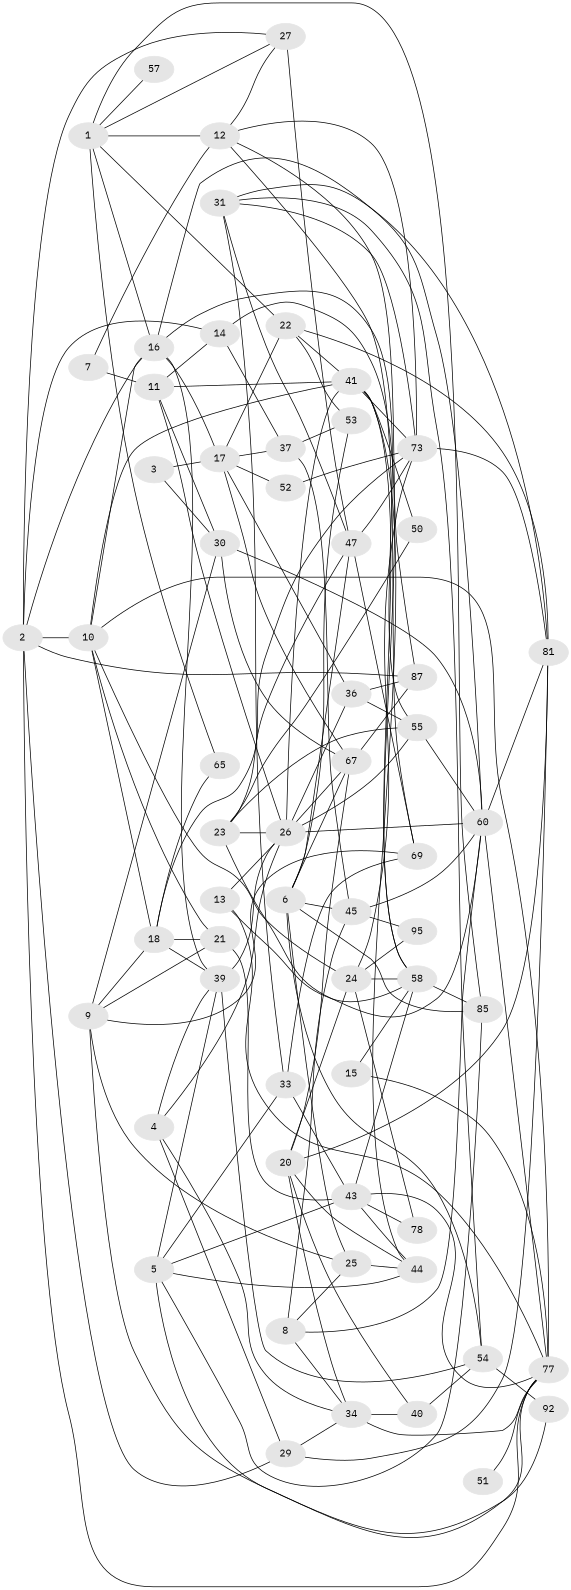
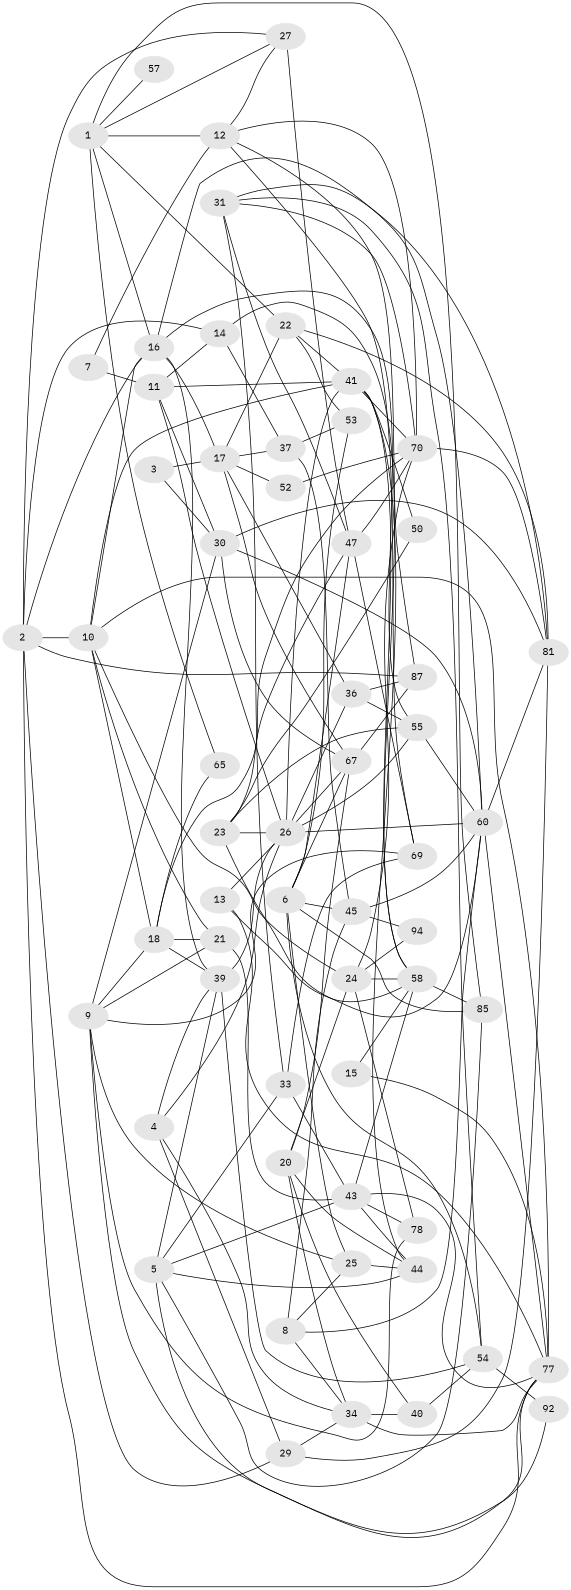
node "73": label "73" -> "70"
node "95": label "95" -> "94"
edge "81" -- "20": now "81" -- "30"
edge "9" -- "78": added
node "51": removed
